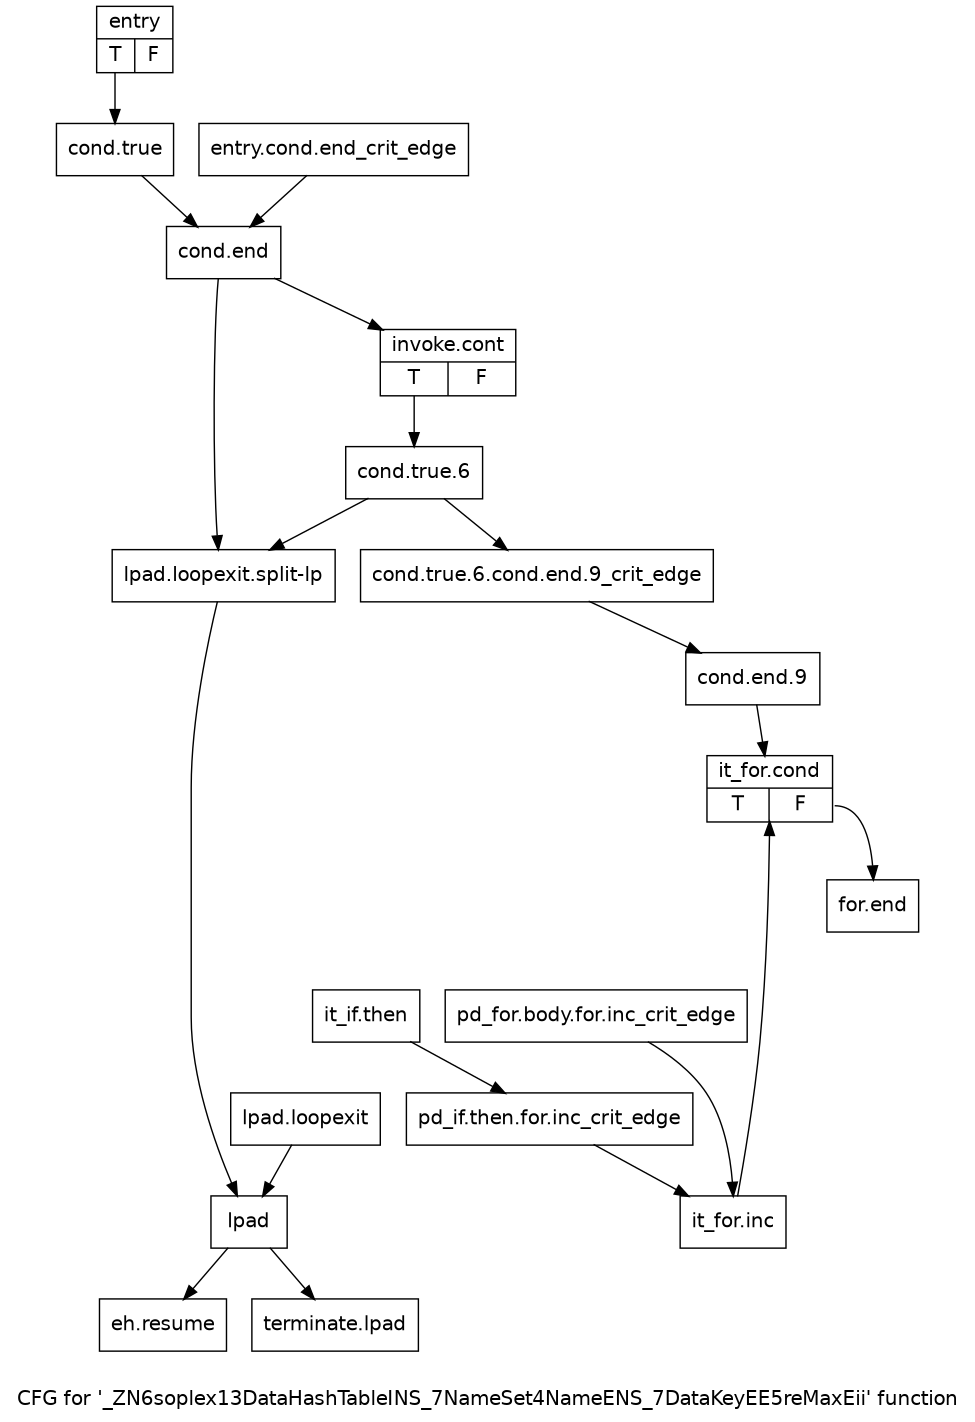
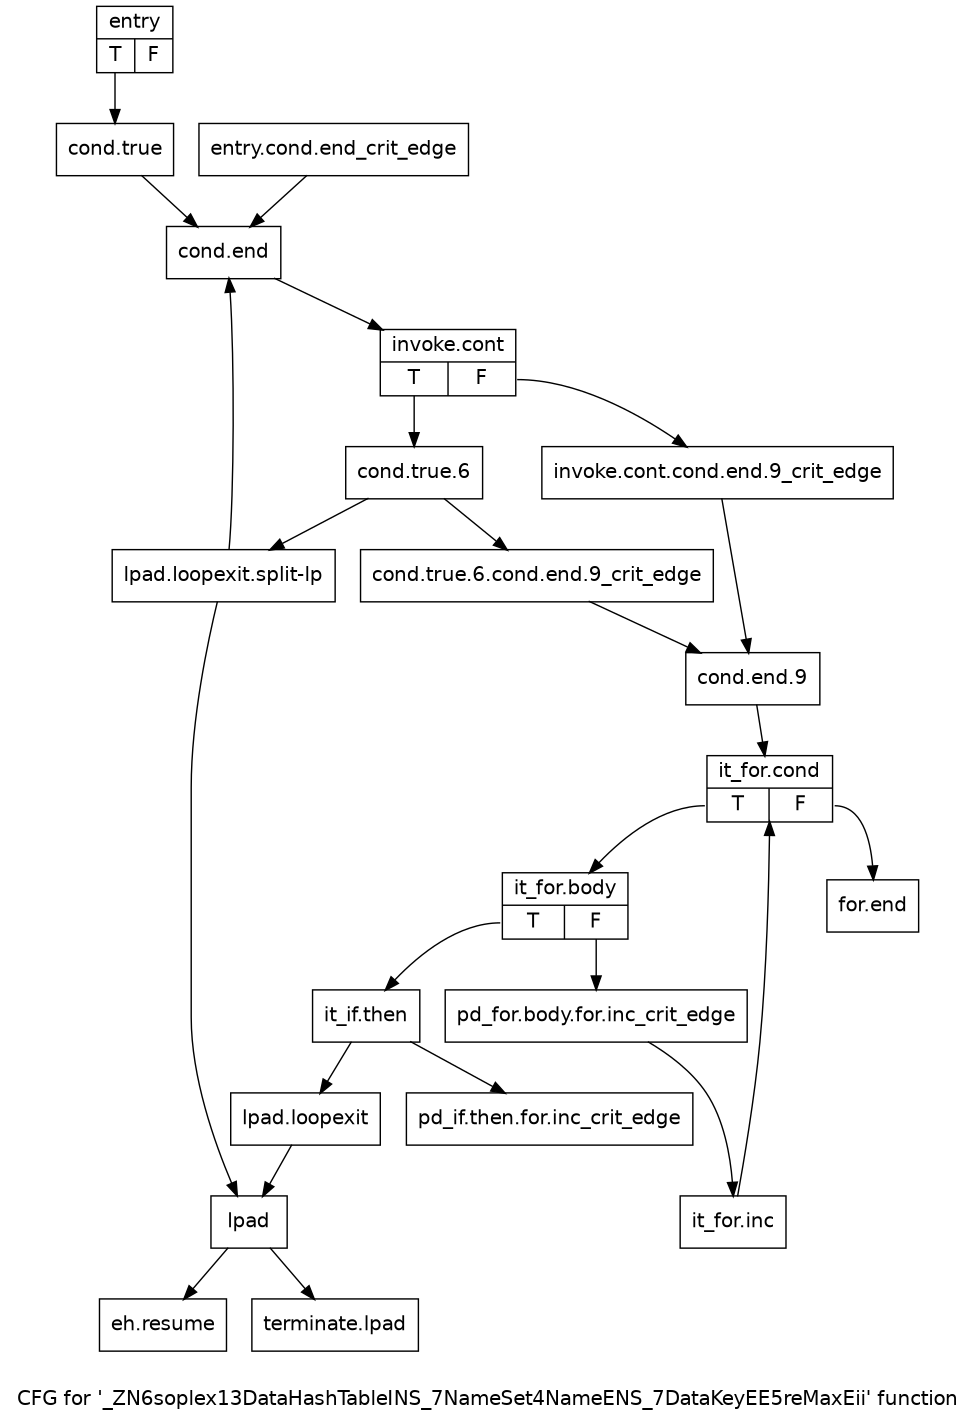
edge "cond.end" -> "lpad.loopexit.split-lp": reversed
node "invoke.cont.cond.end.9_crit_edge": added
node "it_for.body": added
edge "it_if.then" -> "lpad.loopexit": added
edge "pd_if.then.for.inc_crit_edge" -> "it_for.inc": removed
